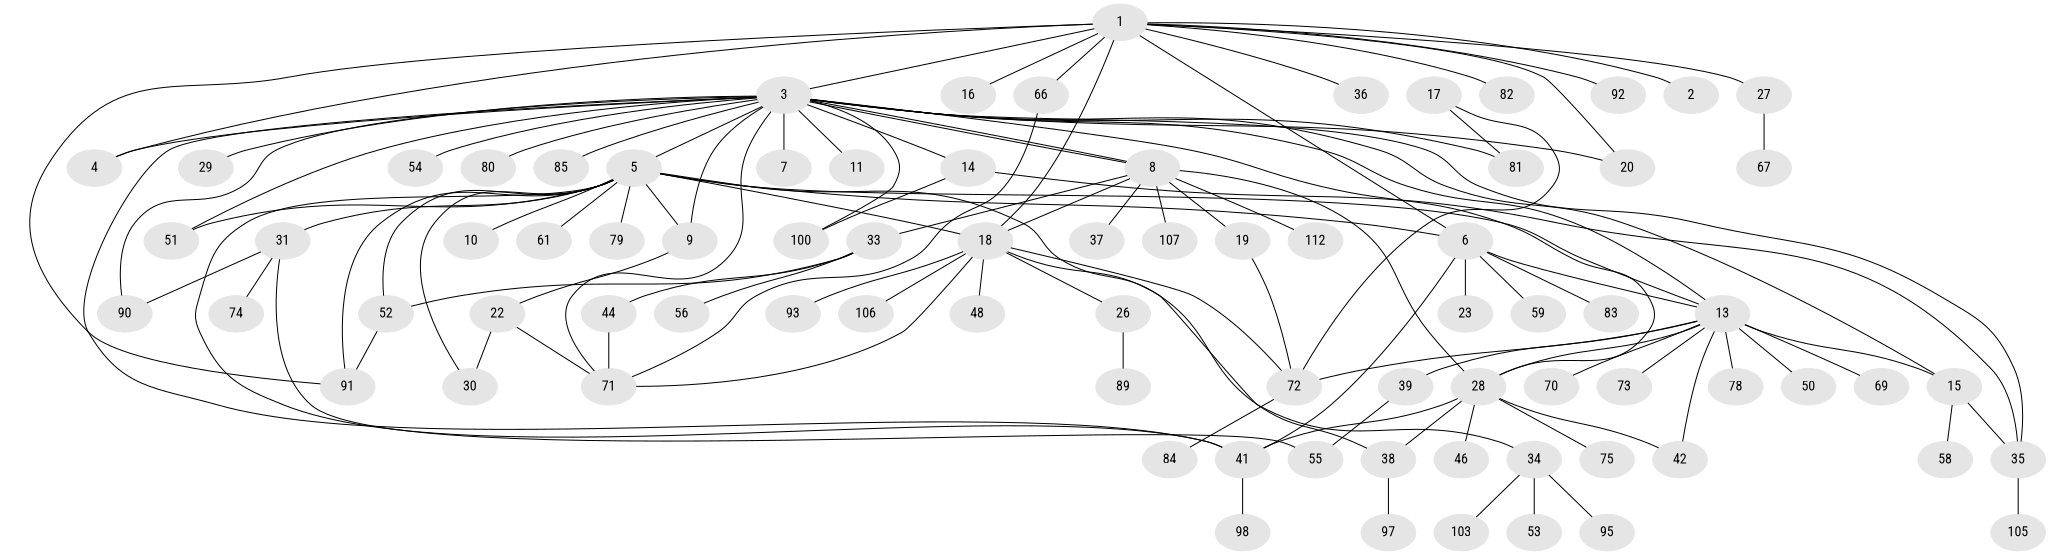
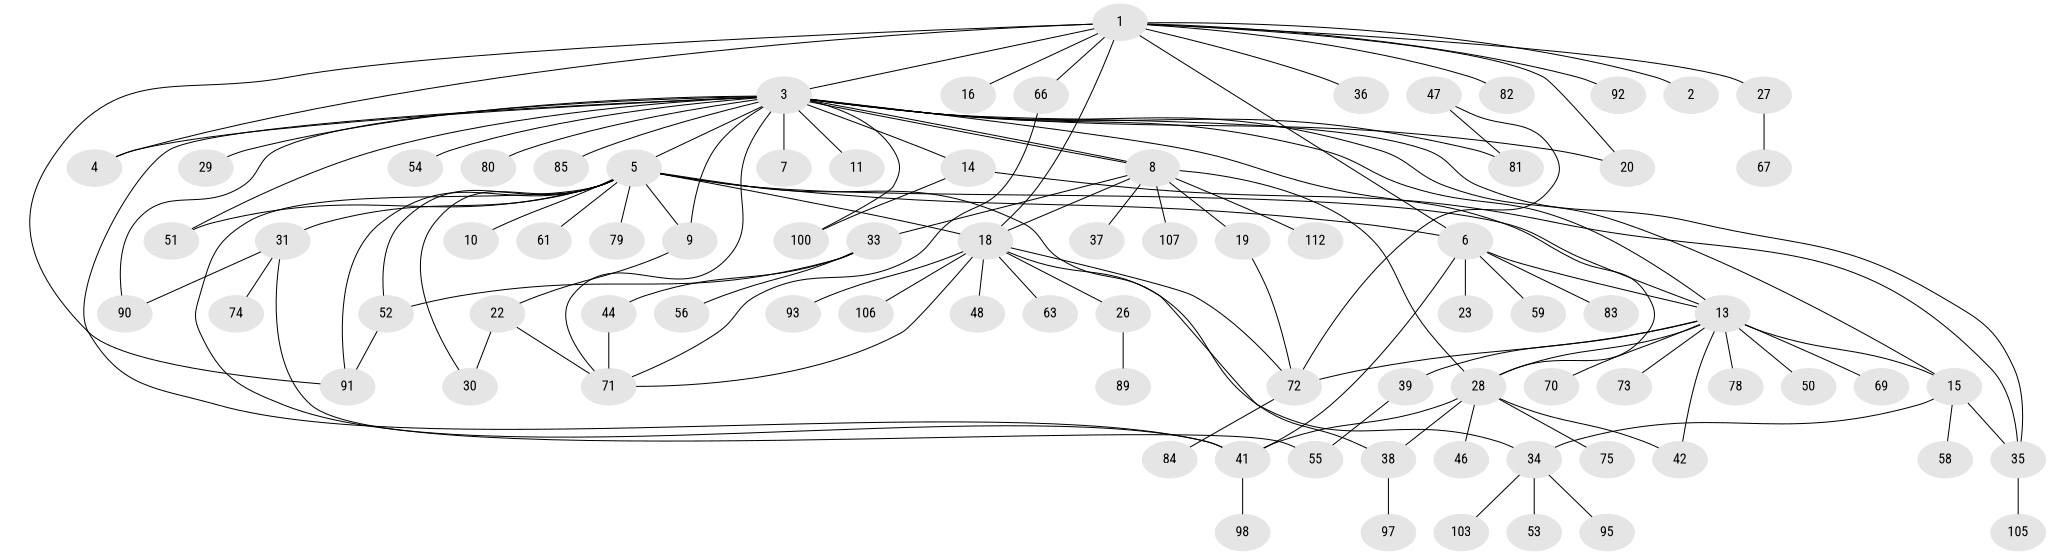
node "17": label "17" -> "47"
node "63": added
edge "15" -- "34": added
